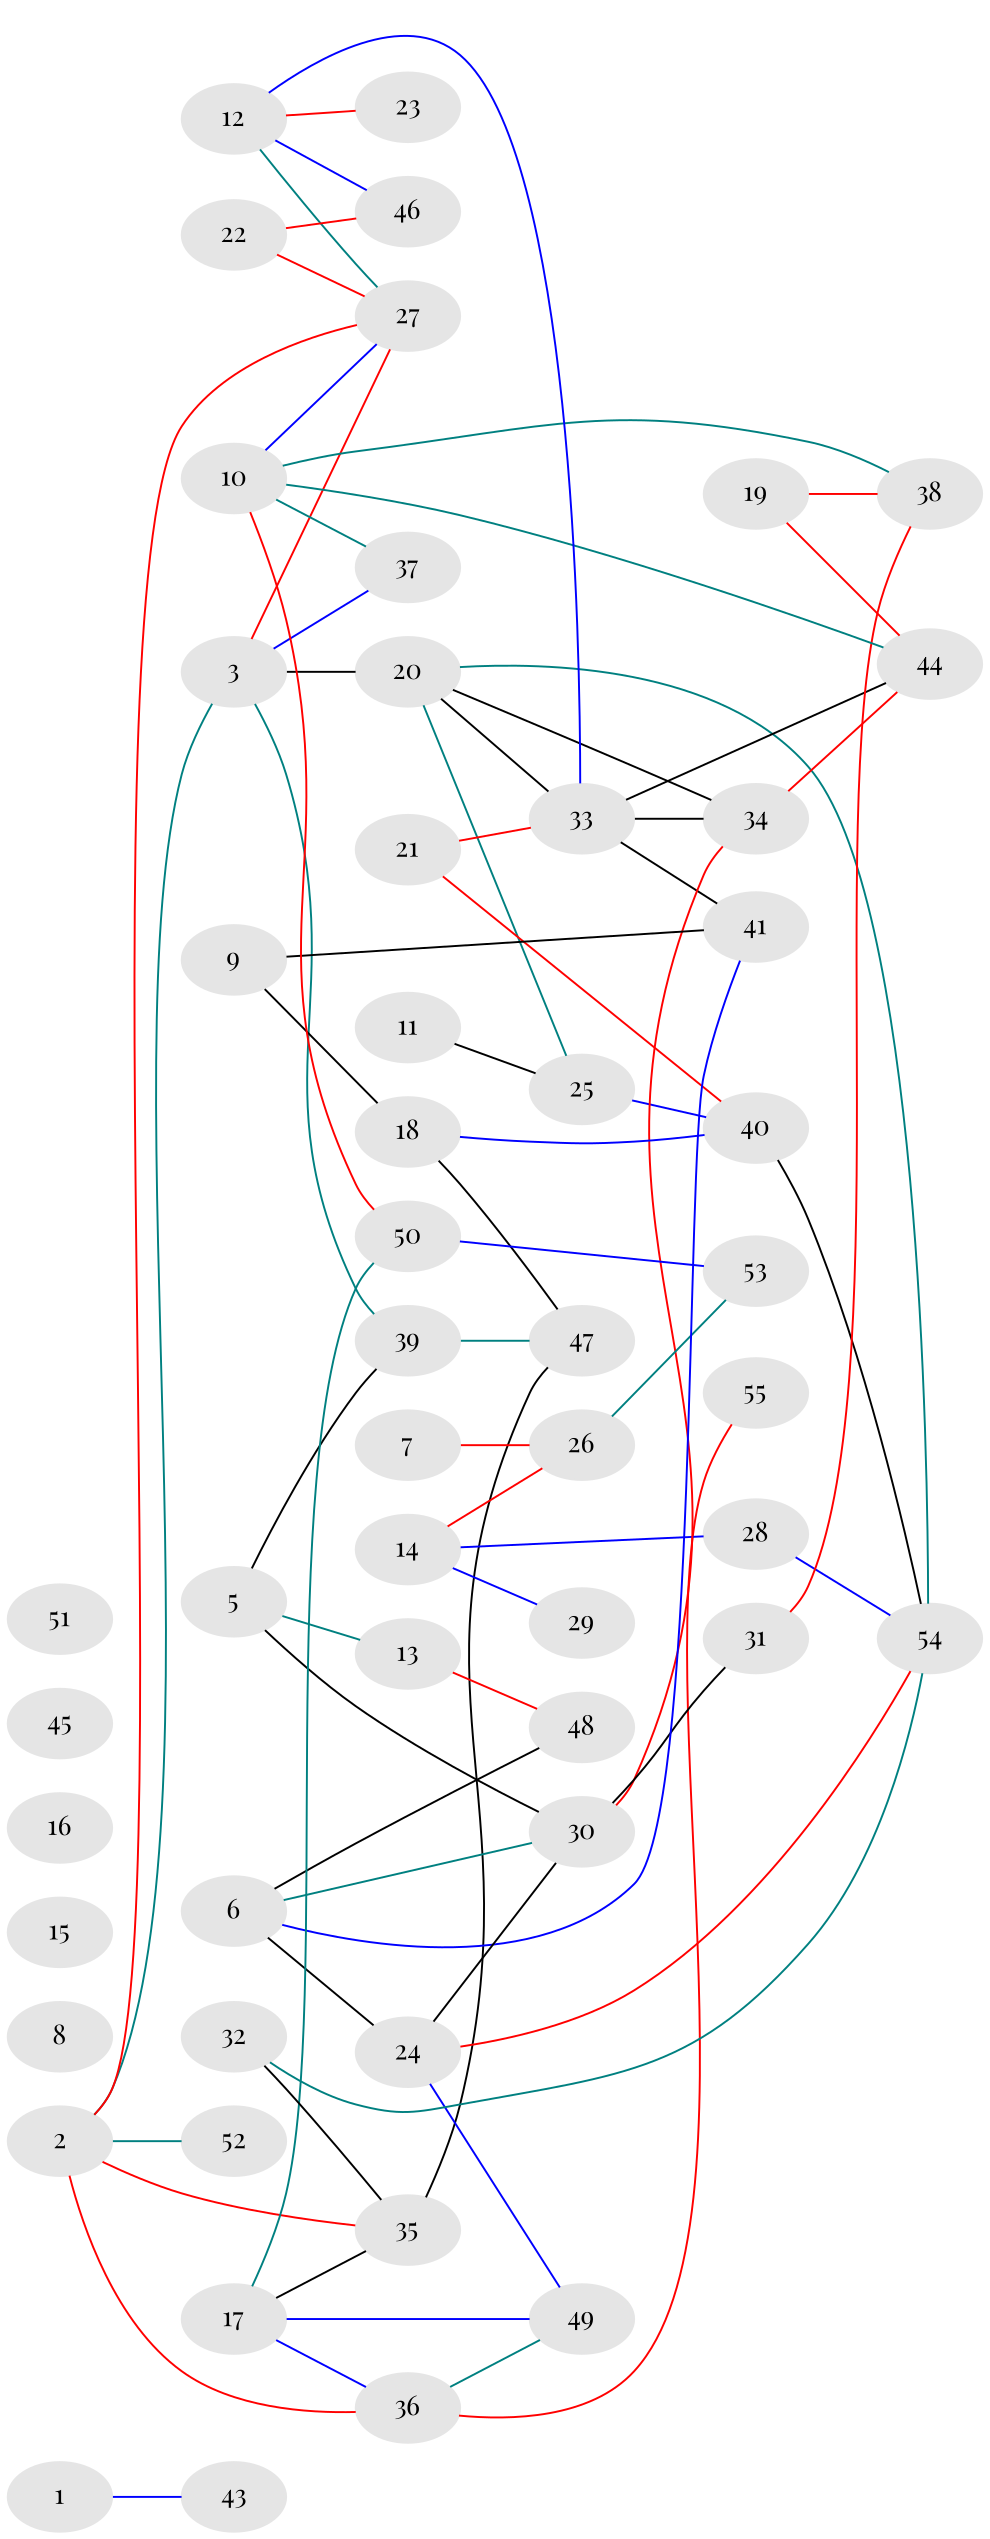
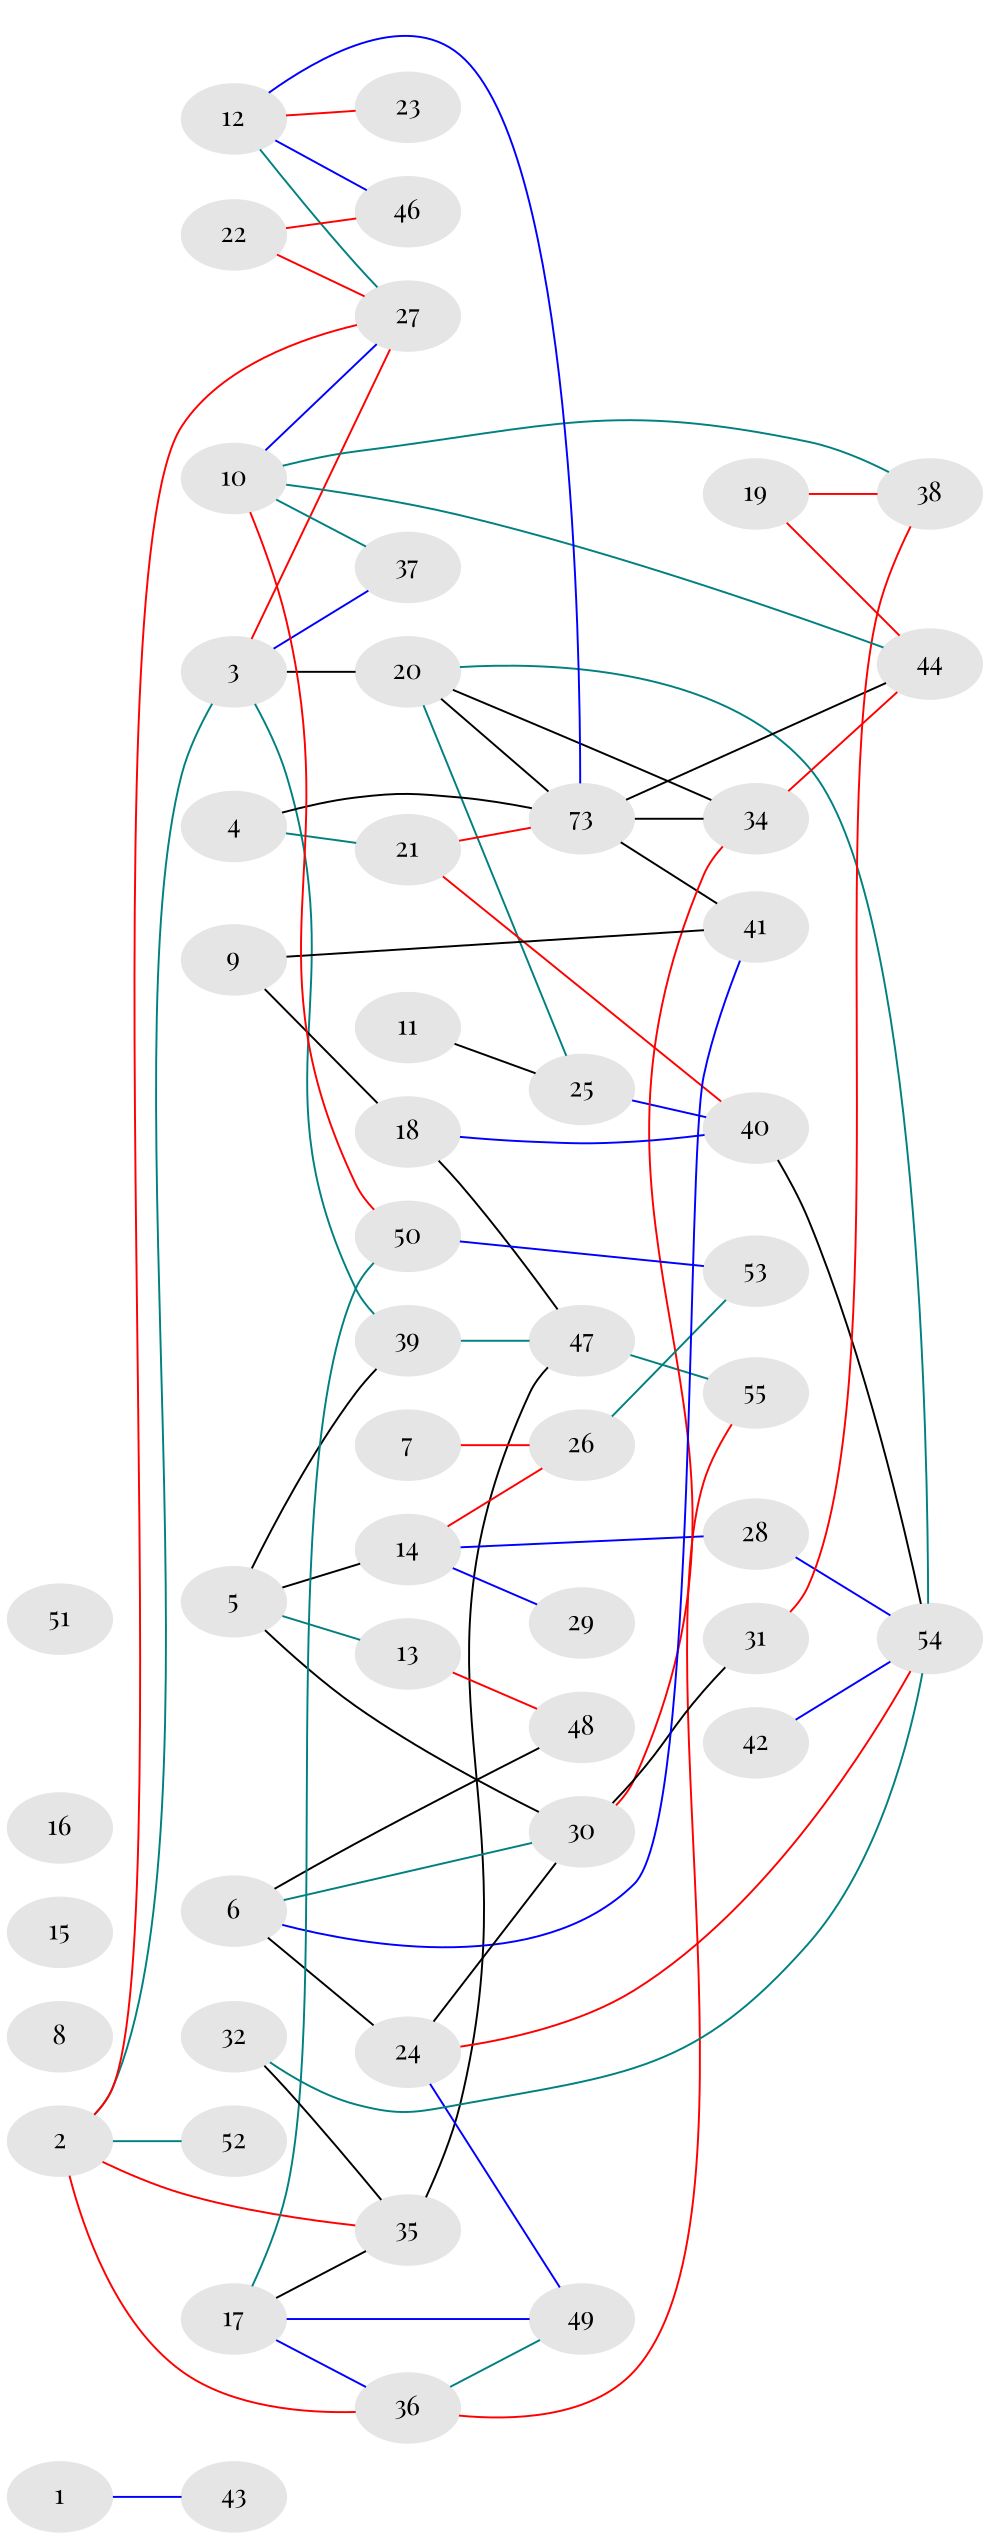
node "33": label "33" -> "73"
node "4": added
edge "47" -- "55": added
edge "14" -- "5": added
node "45": removed
node "42": added
